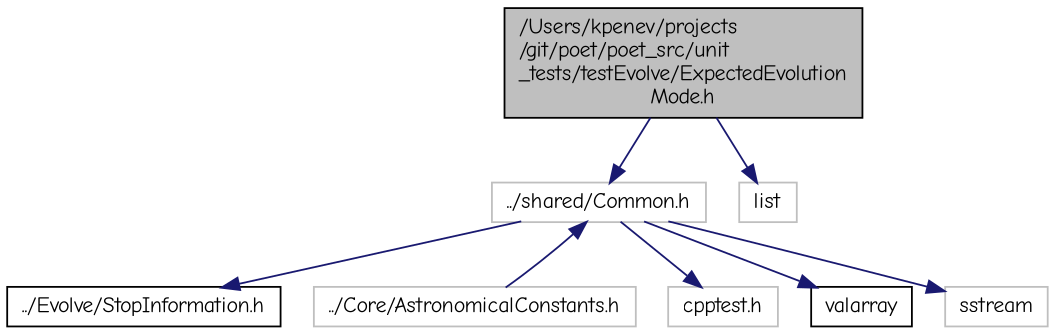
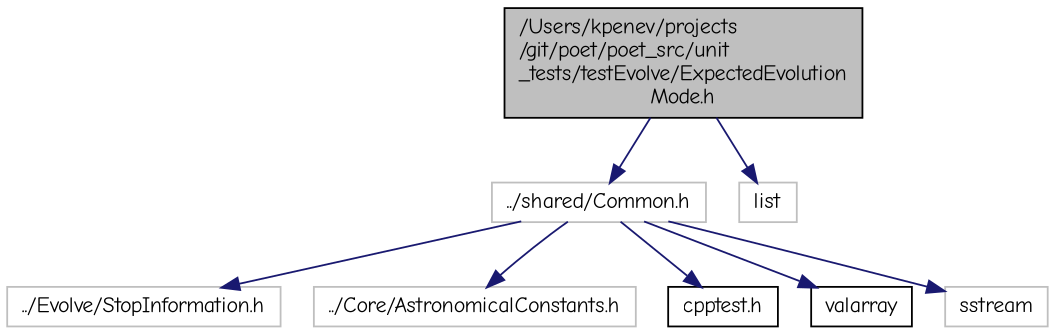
edge "../Core/AstronomicalConstants.h" -> "../shared/Common.h": reversed
node "../Evolve/StopInformation.h": color black -> grey75
node "cpptest.h": color grey75 -> black
